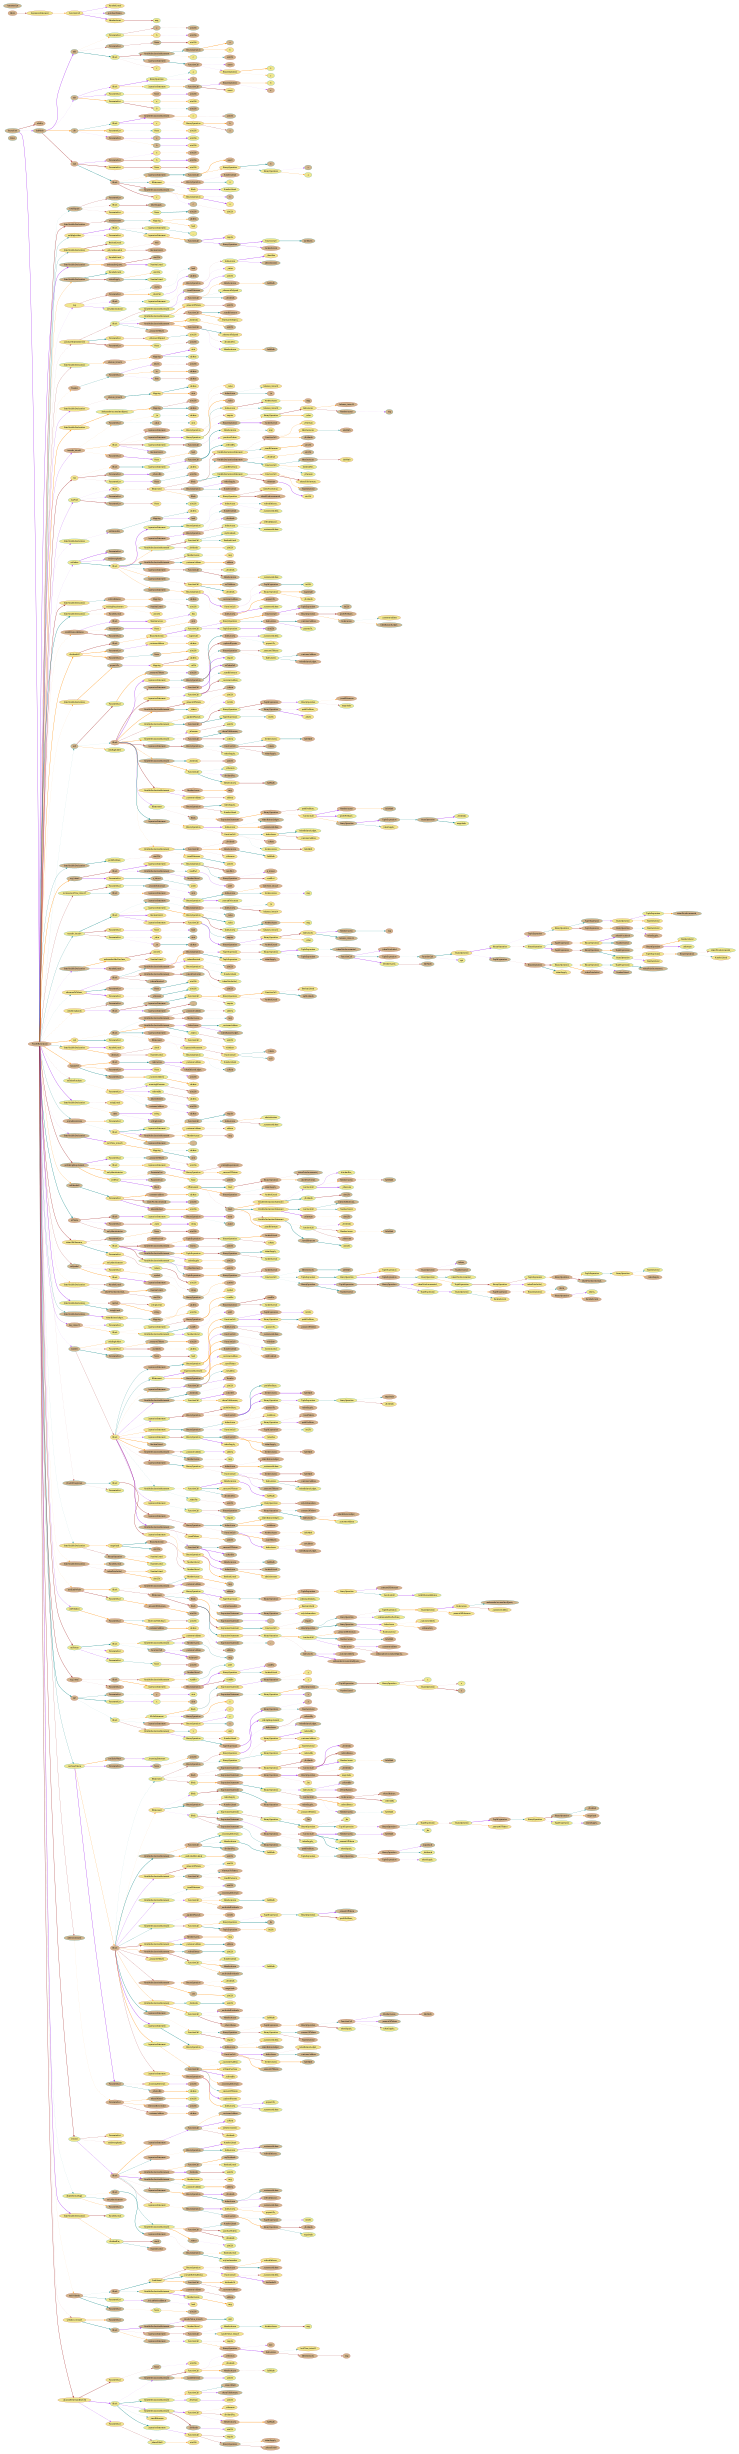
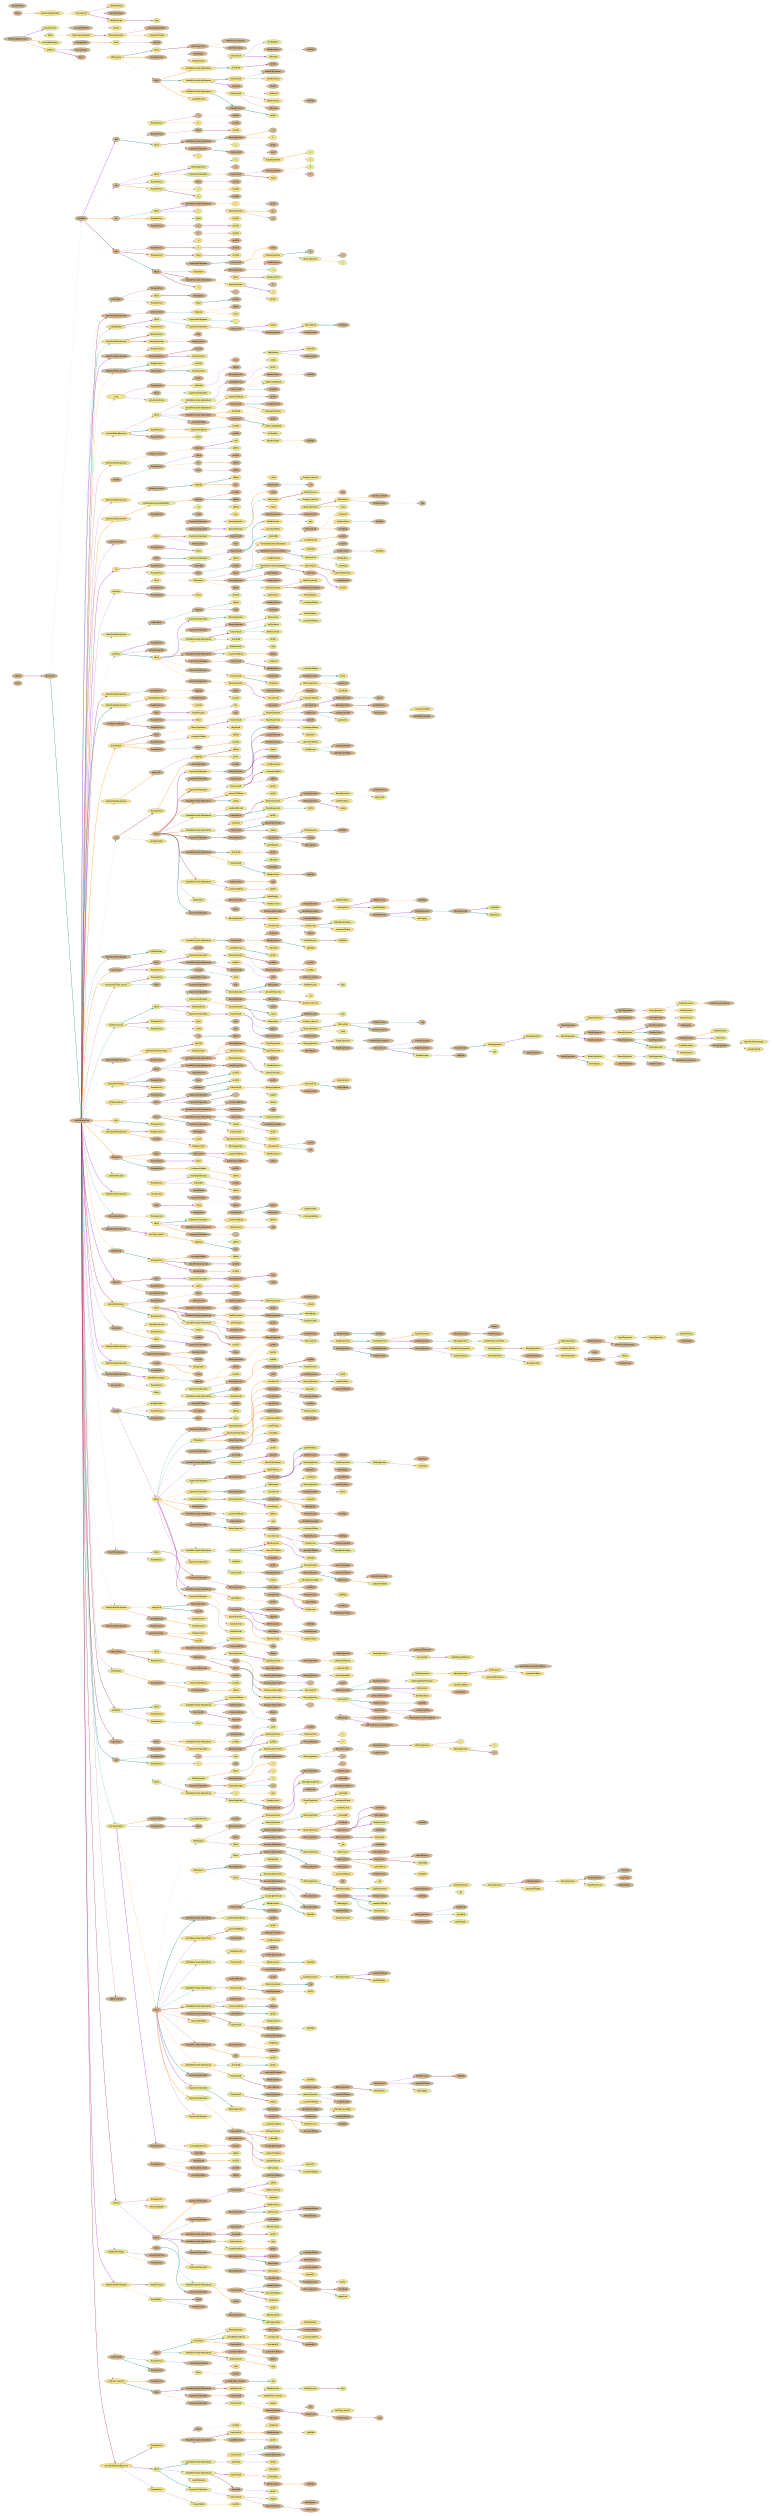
edge "SourceUnit" -> "solidity": reversed
edge "SourceUnit" -> "ProofOfKennyCoin": color purple -> teal
edge "ProofOfKennyCoin" -> "buy": color brown -> purple
edge "ProofOfKennyCoin" -> "setStakingRequirement": removed
edge "ProofOfKennyCoin" -> "setName": color teal -> purple
